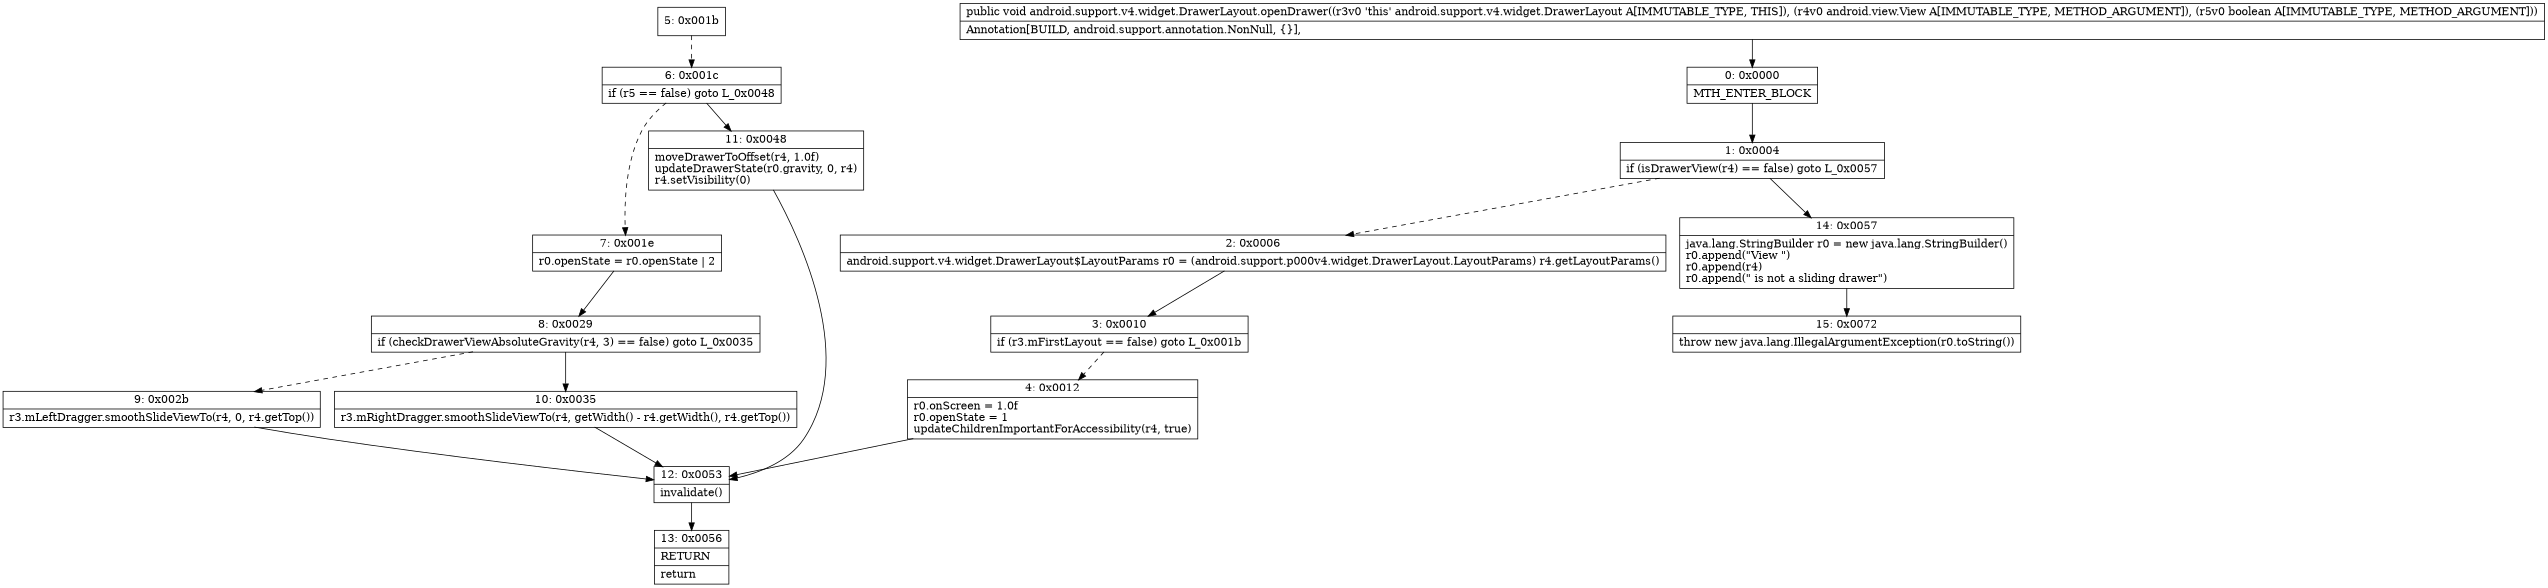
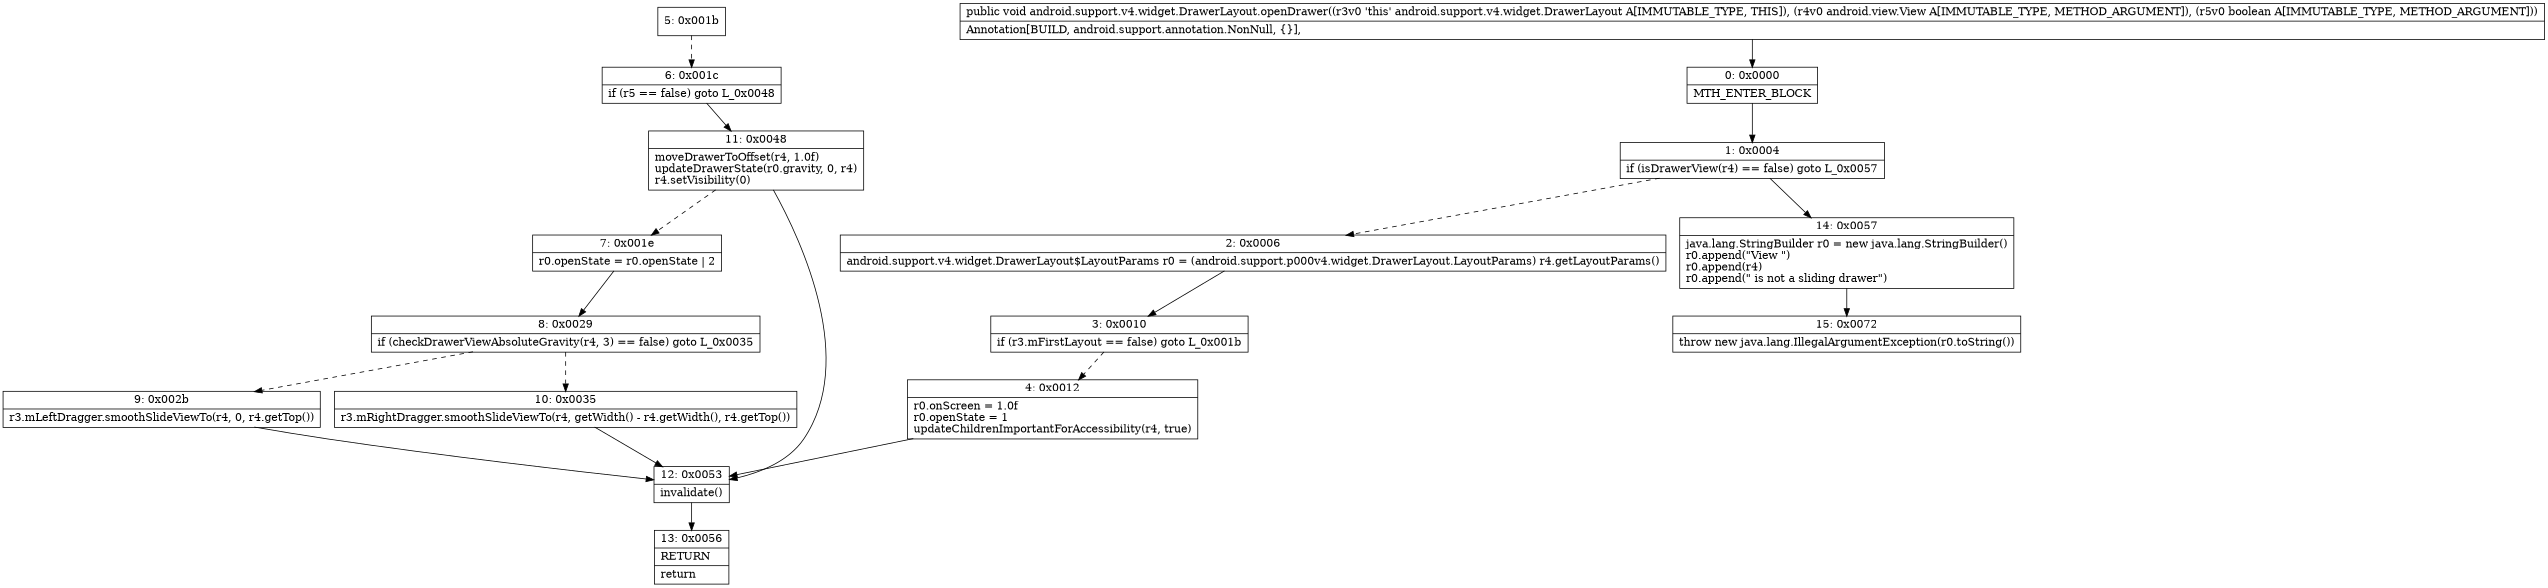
edge "6: 0x001c" -> "7: 0x001e": now "11: 0x0048" -> "7: 0x001e"
edge "8: 0x0029" -> "10: 0x0035": style solid -> dashed
